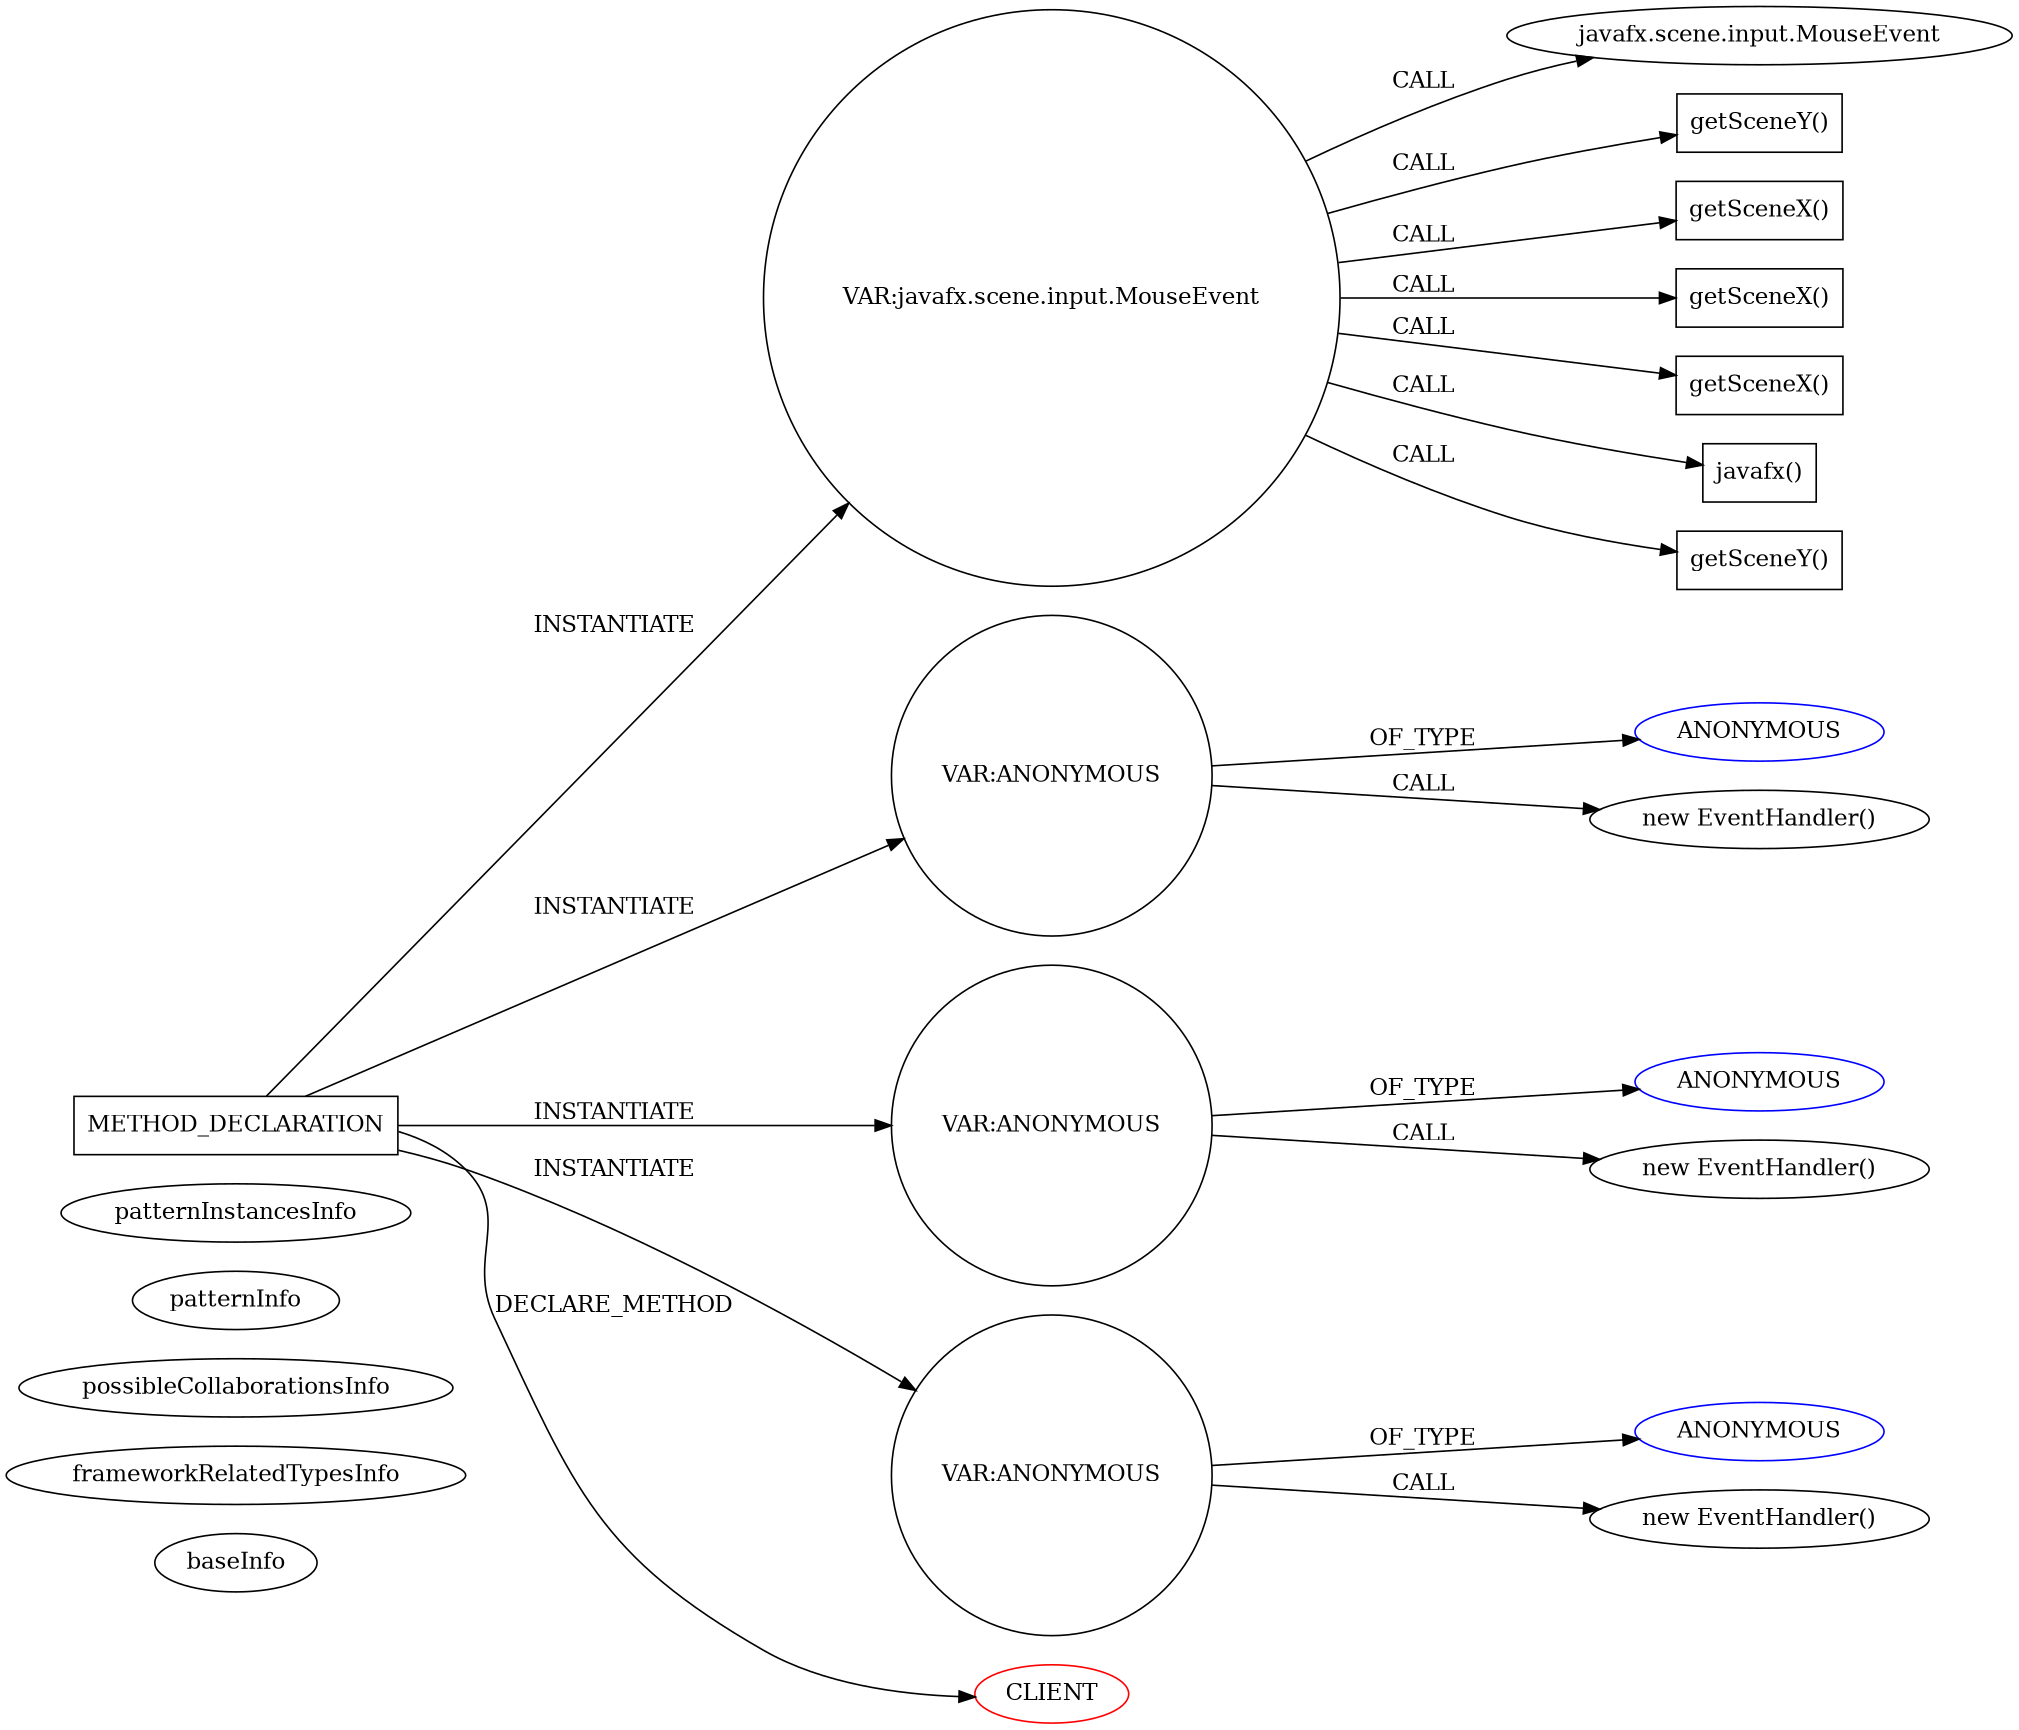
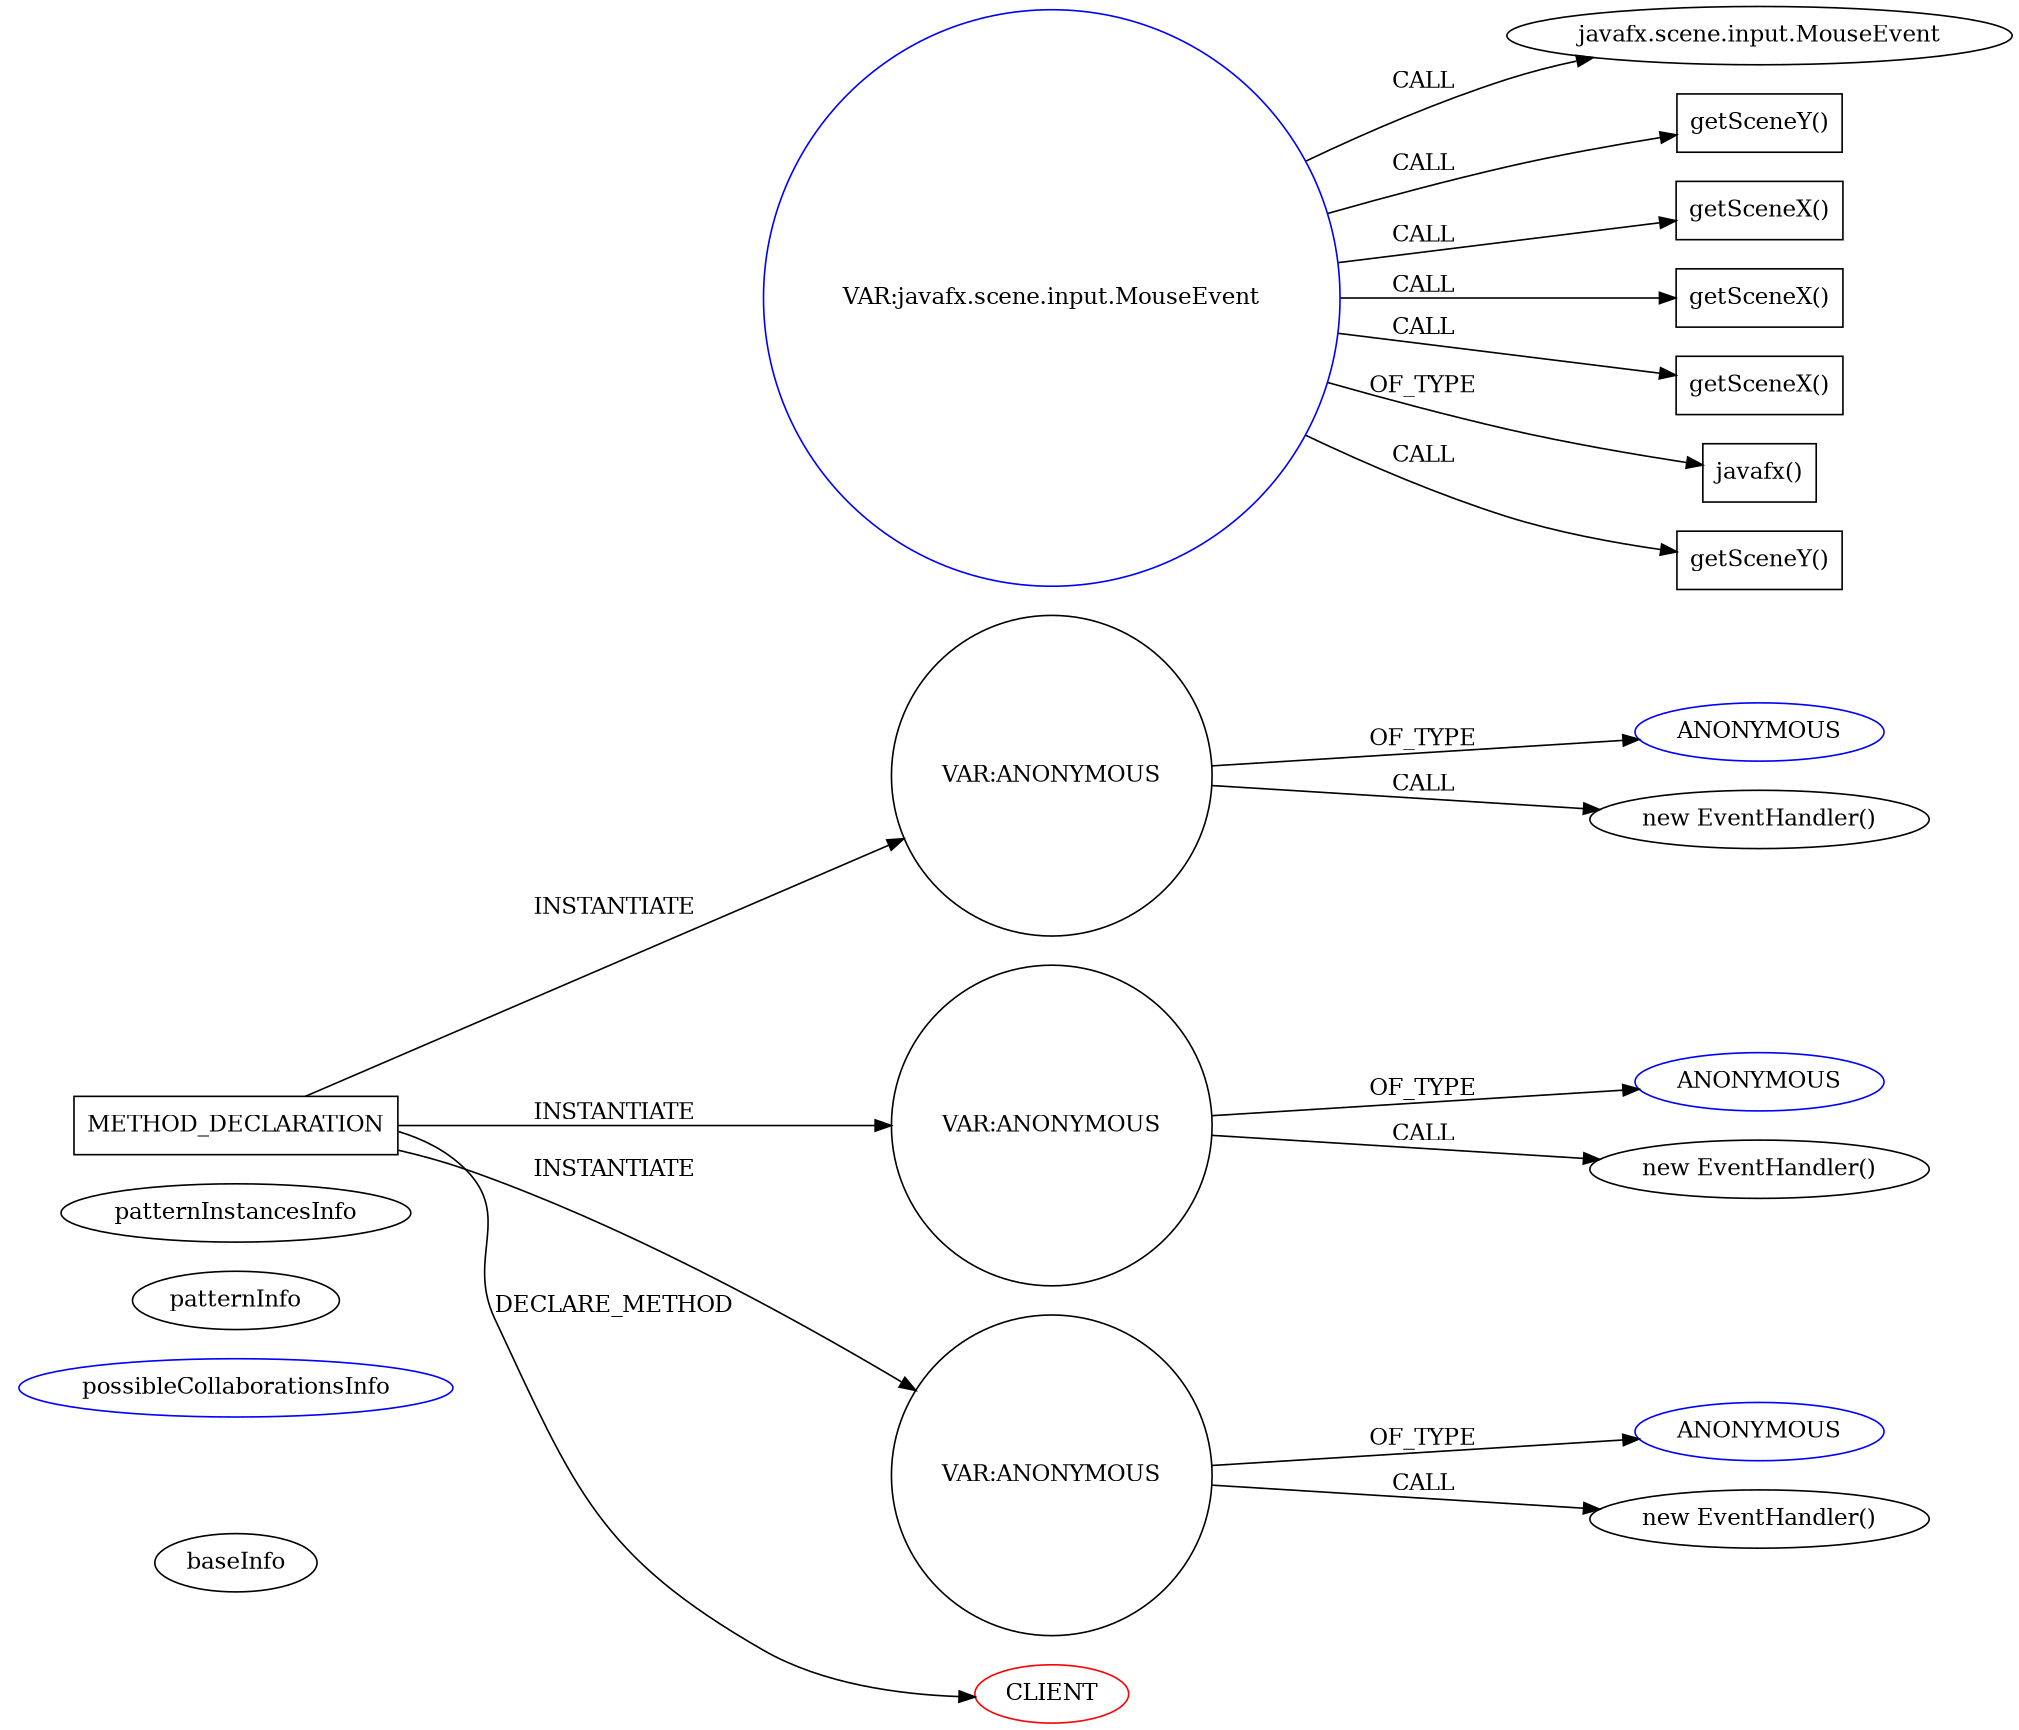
node "VAR:javafx.scene.input.MouseEvent": color black -> blue
edge "VAR:javafx.scene.input.MouseEvent" -> "javafx()": label "CALL" -> "OF_TYPE"
edge "METHOD_DECLARATION" -> "VAR:javafx.scene.input.MouseEvent": removed, label "INSTANTIATE"
node "possibleCollaborationsInfo": color black -> blue
node "frameworkRelatedTypesInfo": removed
